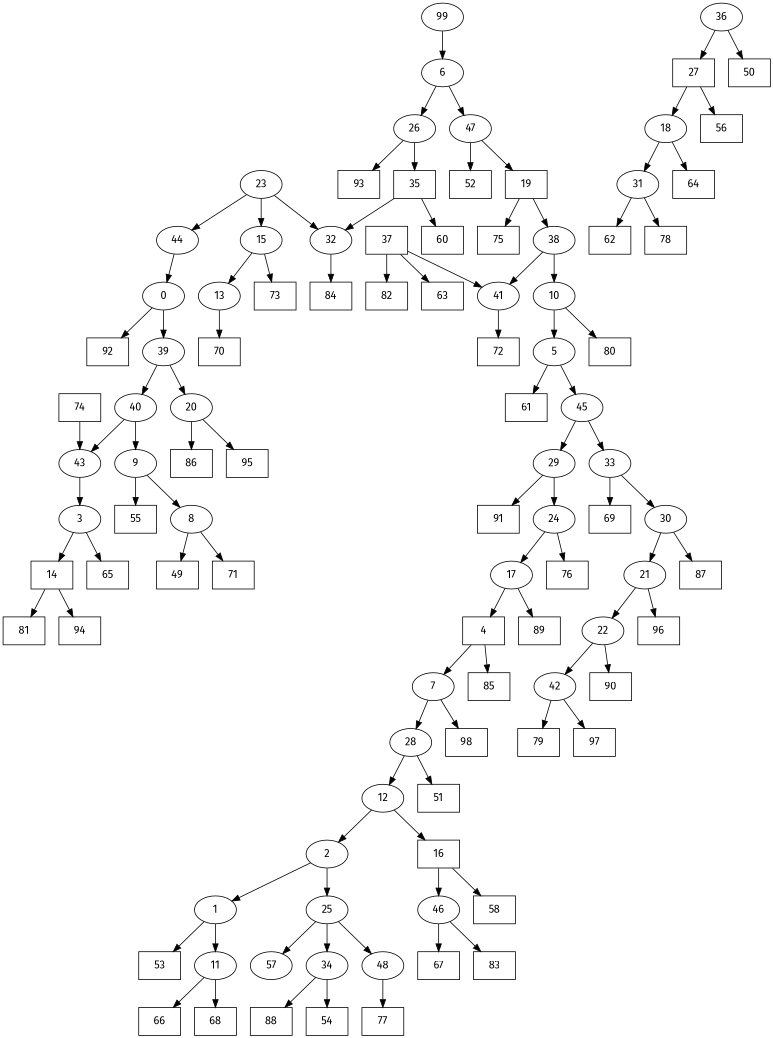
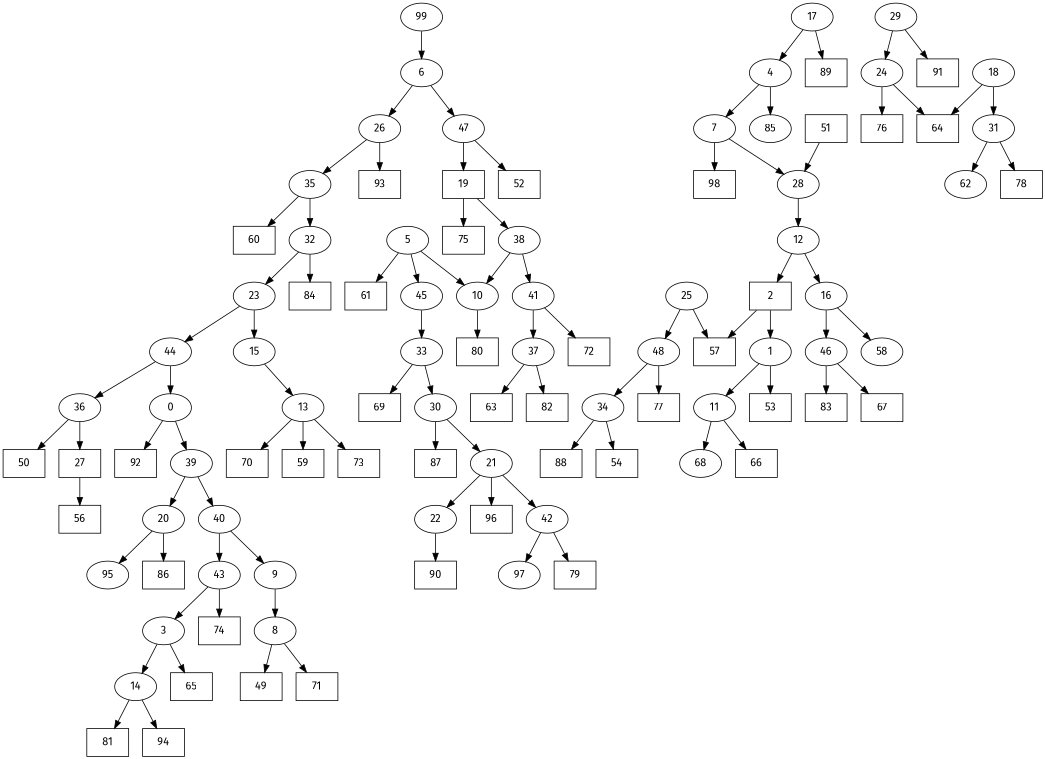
edge "27" -> "18": removed
node "35": shape box -> ellipse
edge "23" -> "32": reversed
node "37": shape box -> ellipse
node "62": shape box -> ellipse
edge "15" -> "73": now "13" -> "73"
edge "37" -> "41": reversed
edge "10" -> "5": reversed
edge "44" -> "36": added
edge "74" -> "43": reversed
edge "45" -> "29": removed
node "95": shape box -> ellipse
node "59": added
node "55": removed
edge "24" -> "17": now "24" -> "64"
node "14": shape box -> ellipse
node "4": shape box -> ellipse
edge "22" -> "42": now "21" -> "42"
node "85": shape box -> ellipse
node "97": shape box -> ellipse
edge "28" -> "51": reversed
node "2": shape ellipse -> box
node "16": shape box -> ellipse
edge "2" -> "25": now "2" -> "57"
node "58": shape box -> ellipse
edge "25" -> "34": now "48" -> "34"
node "57": shape ellipse -> box
node "68": shape box -> ellipse
